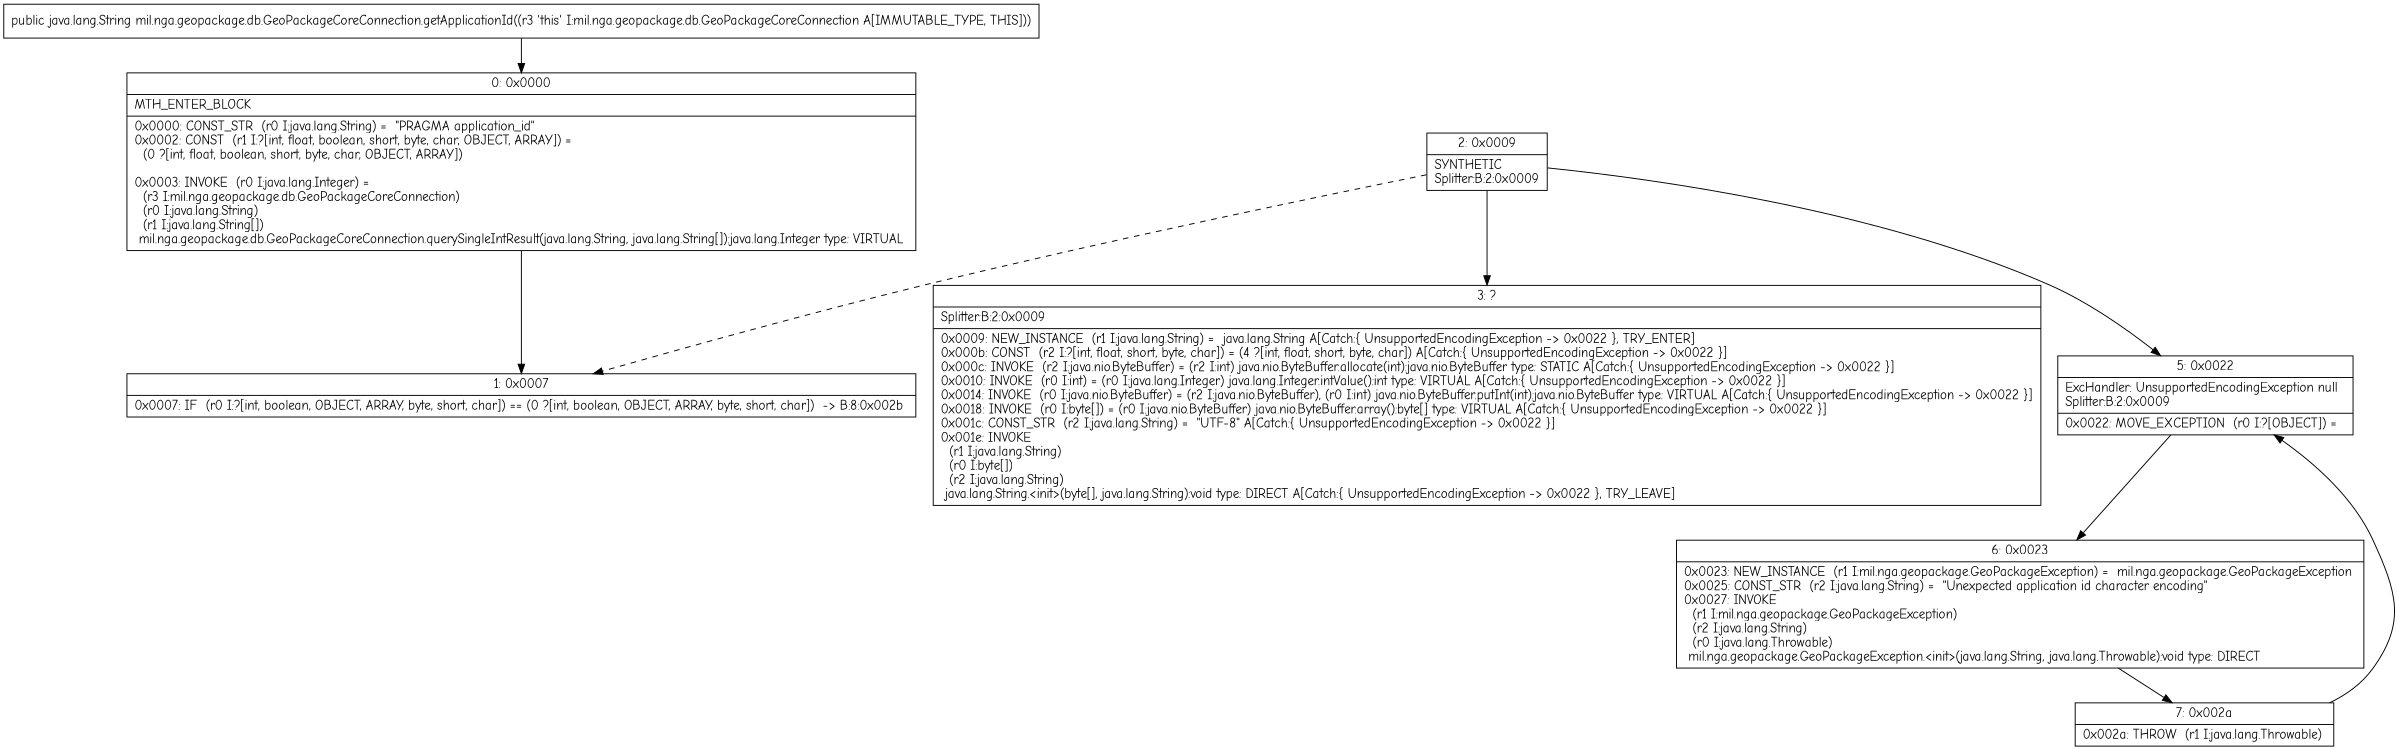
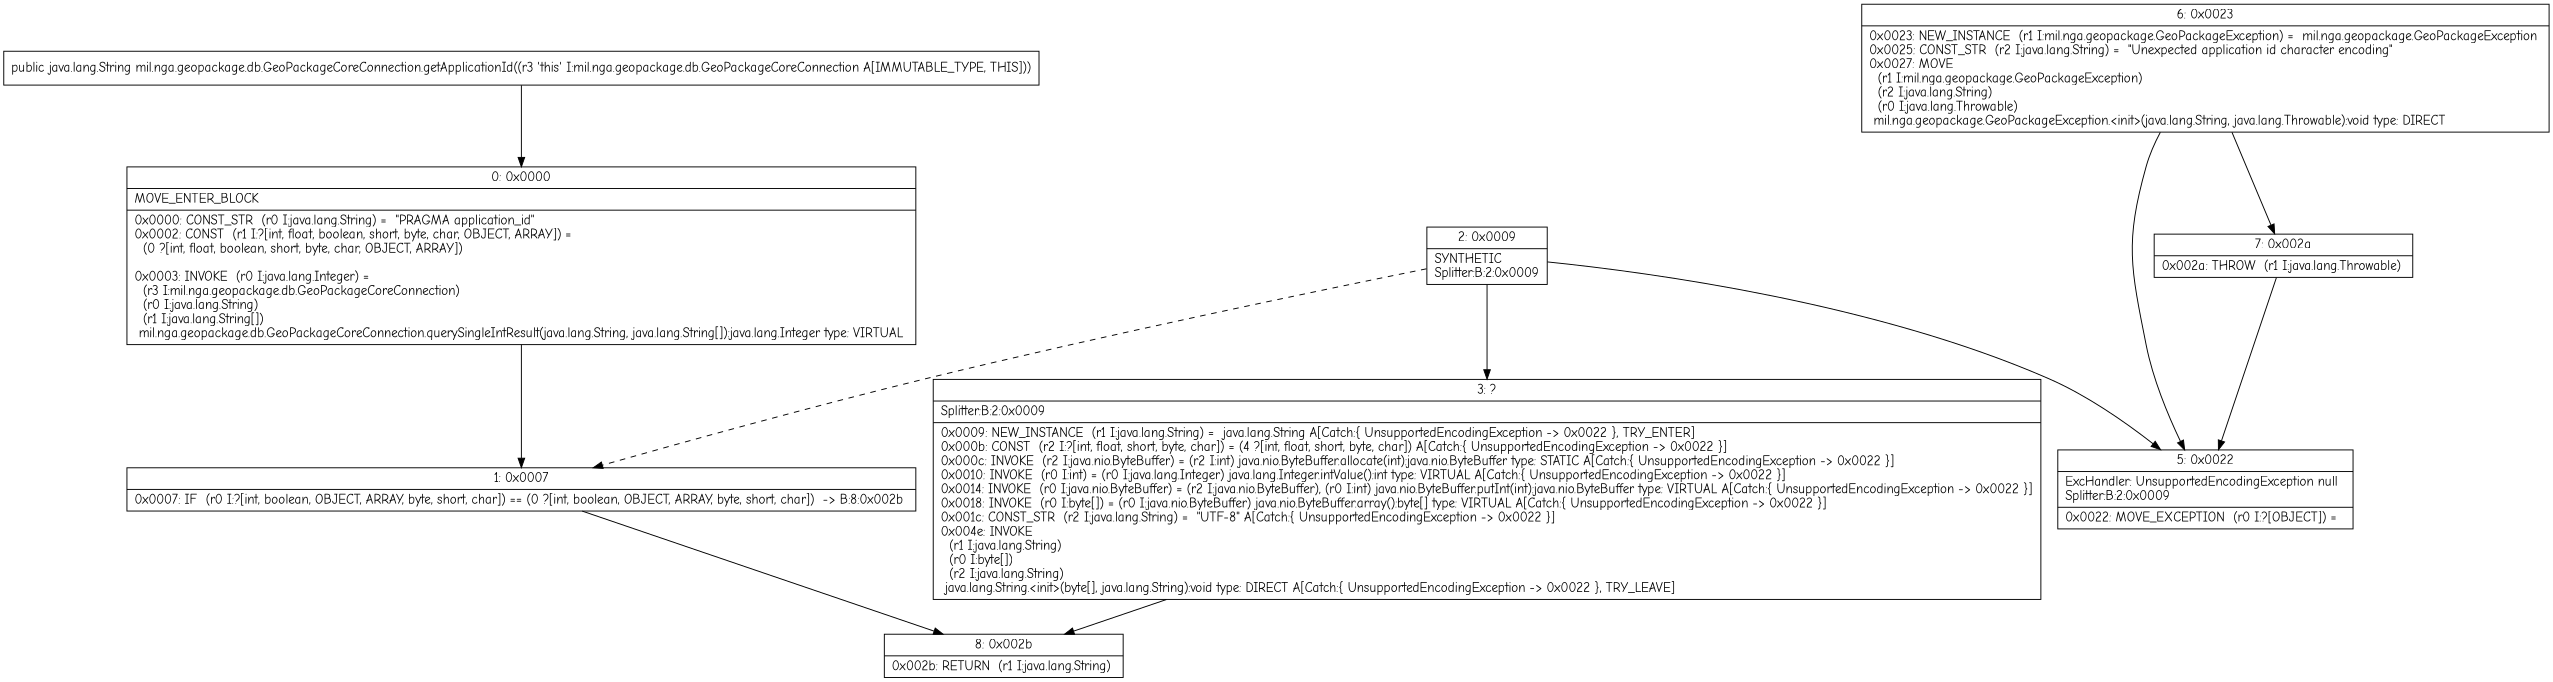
node "0: 0x0000": text "MTH_ENTER_BLOCK" -> "MOVE_ENTER_BLOCK"
node "3: ?": text "0x001e: INVOKE" -> "0x004e: INVOKE"
edge "5: 0x0022" -> "6: 0x0023": reversed
node "6: 0x0023": text "0x0027: INVOKE" -> "0x0027: MOVE"
node "8: 0x002b": added
